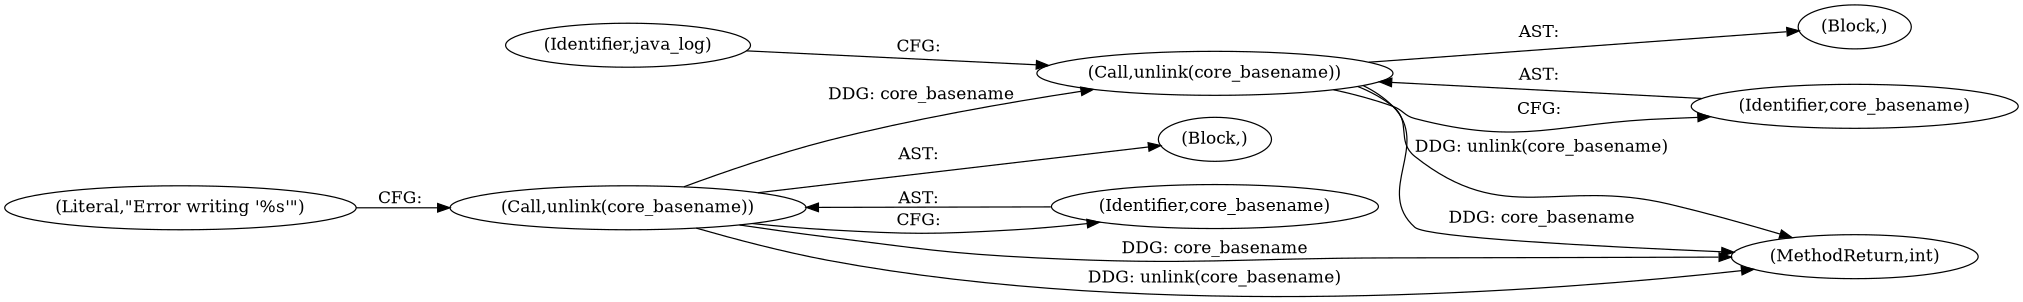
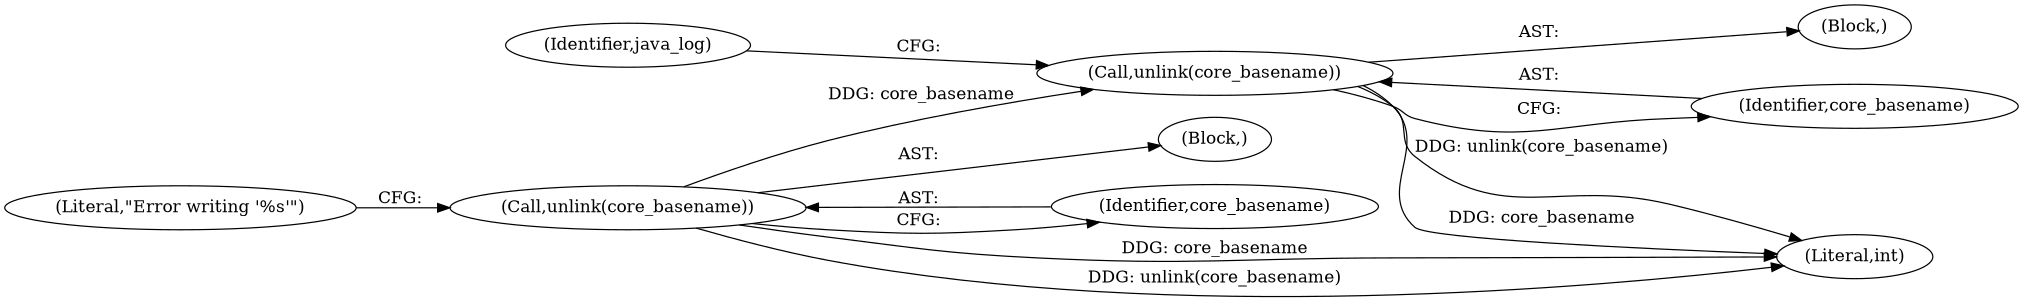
node "(MethodReturn,int)": label "(MethodReturn,int)" -> "(Literal,int)"
